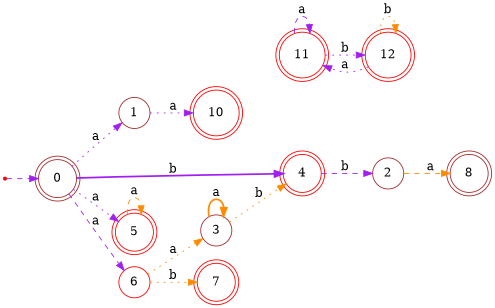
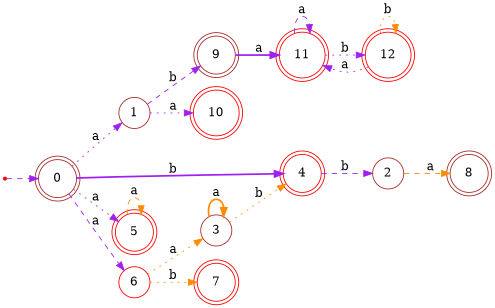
node "9": added
